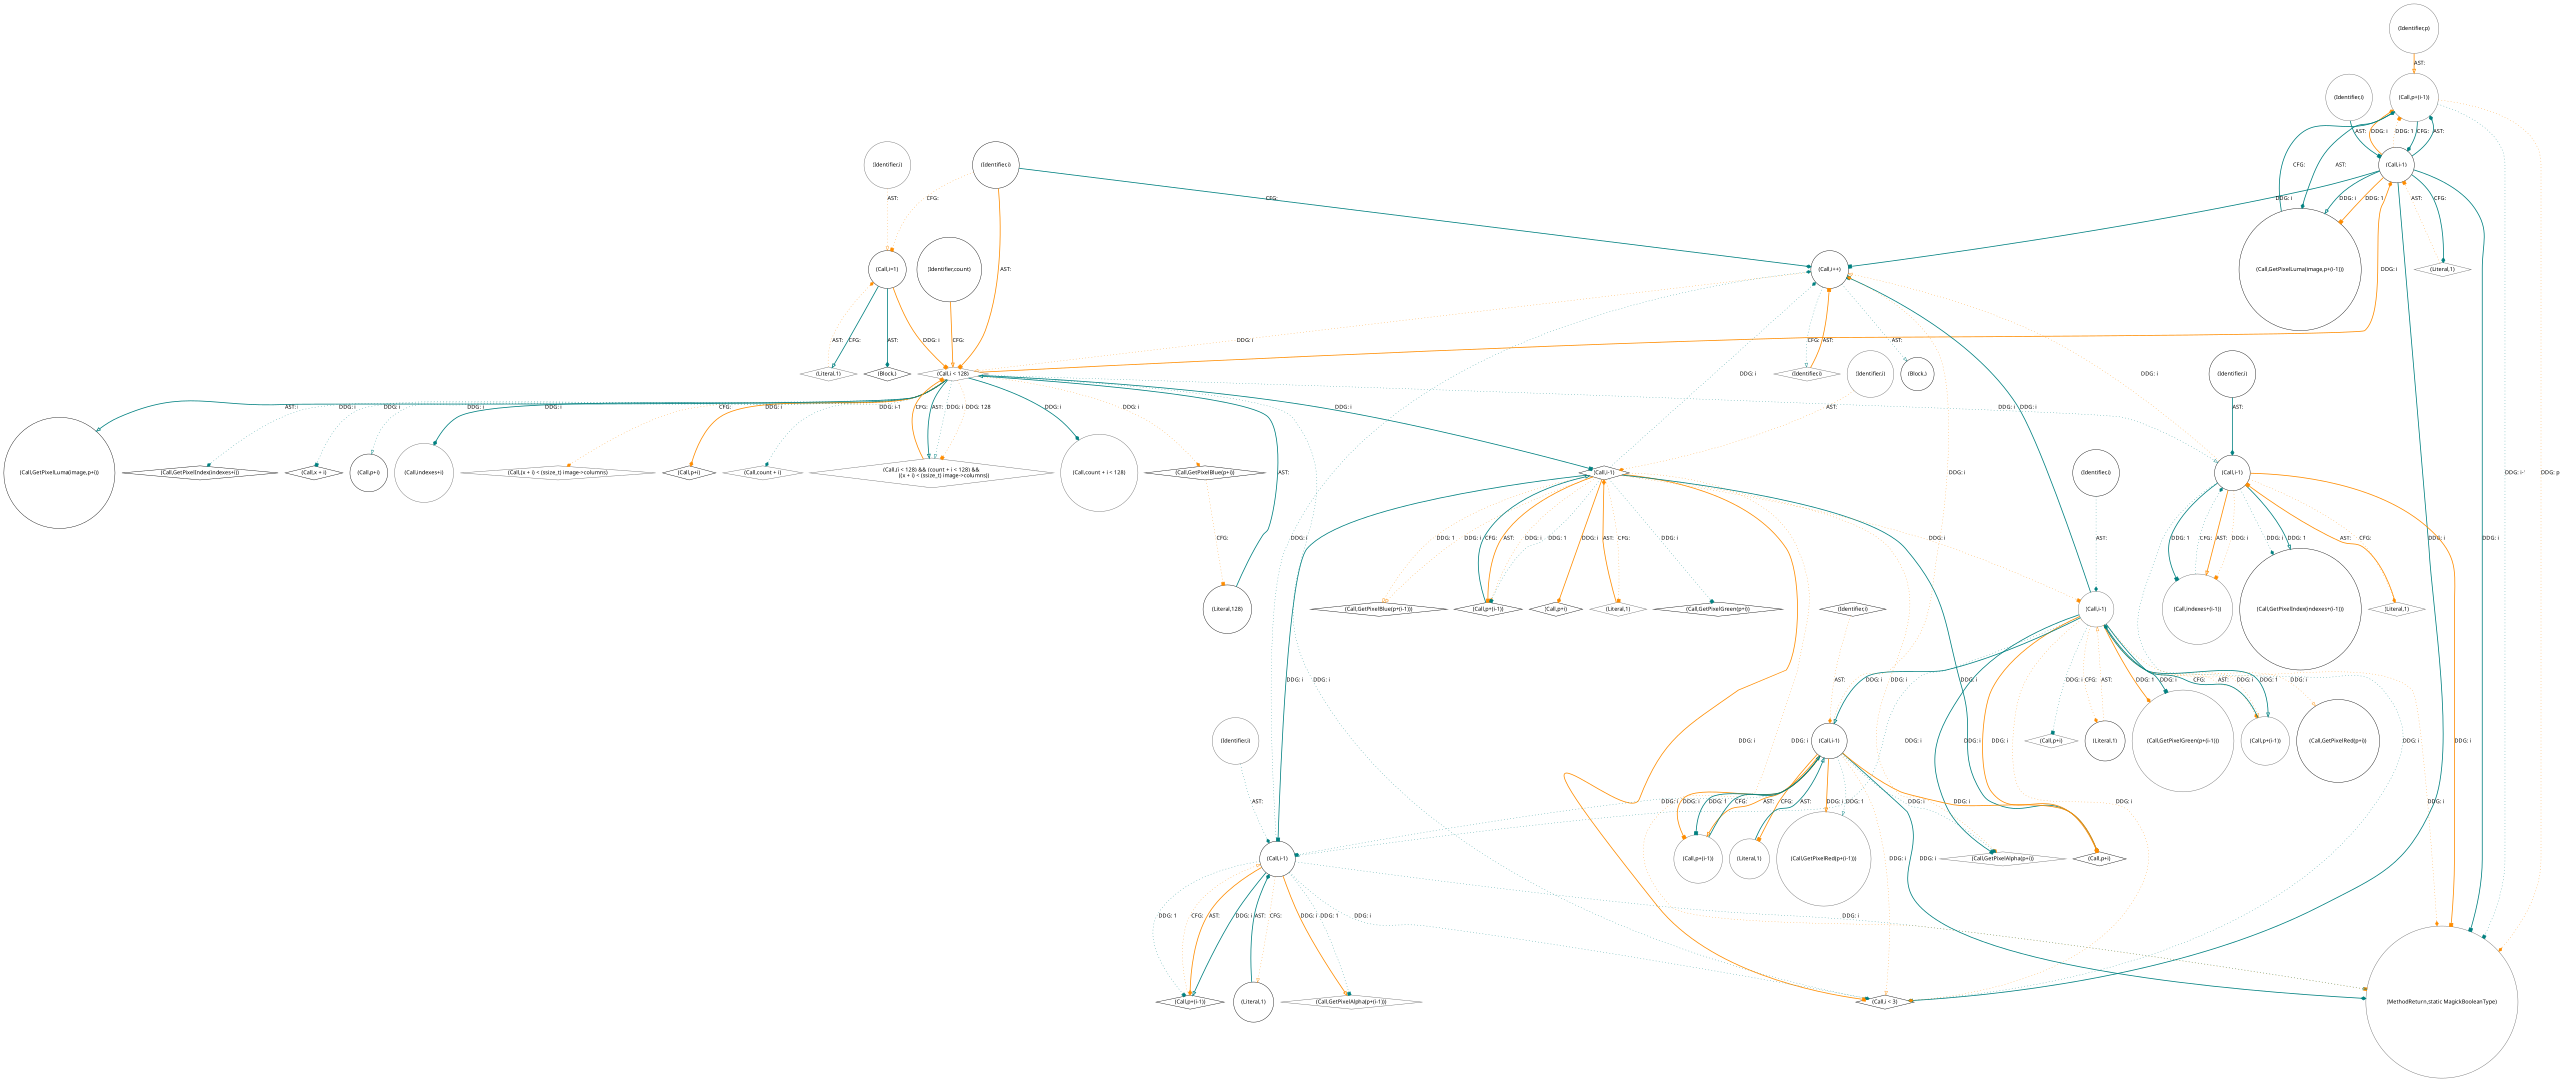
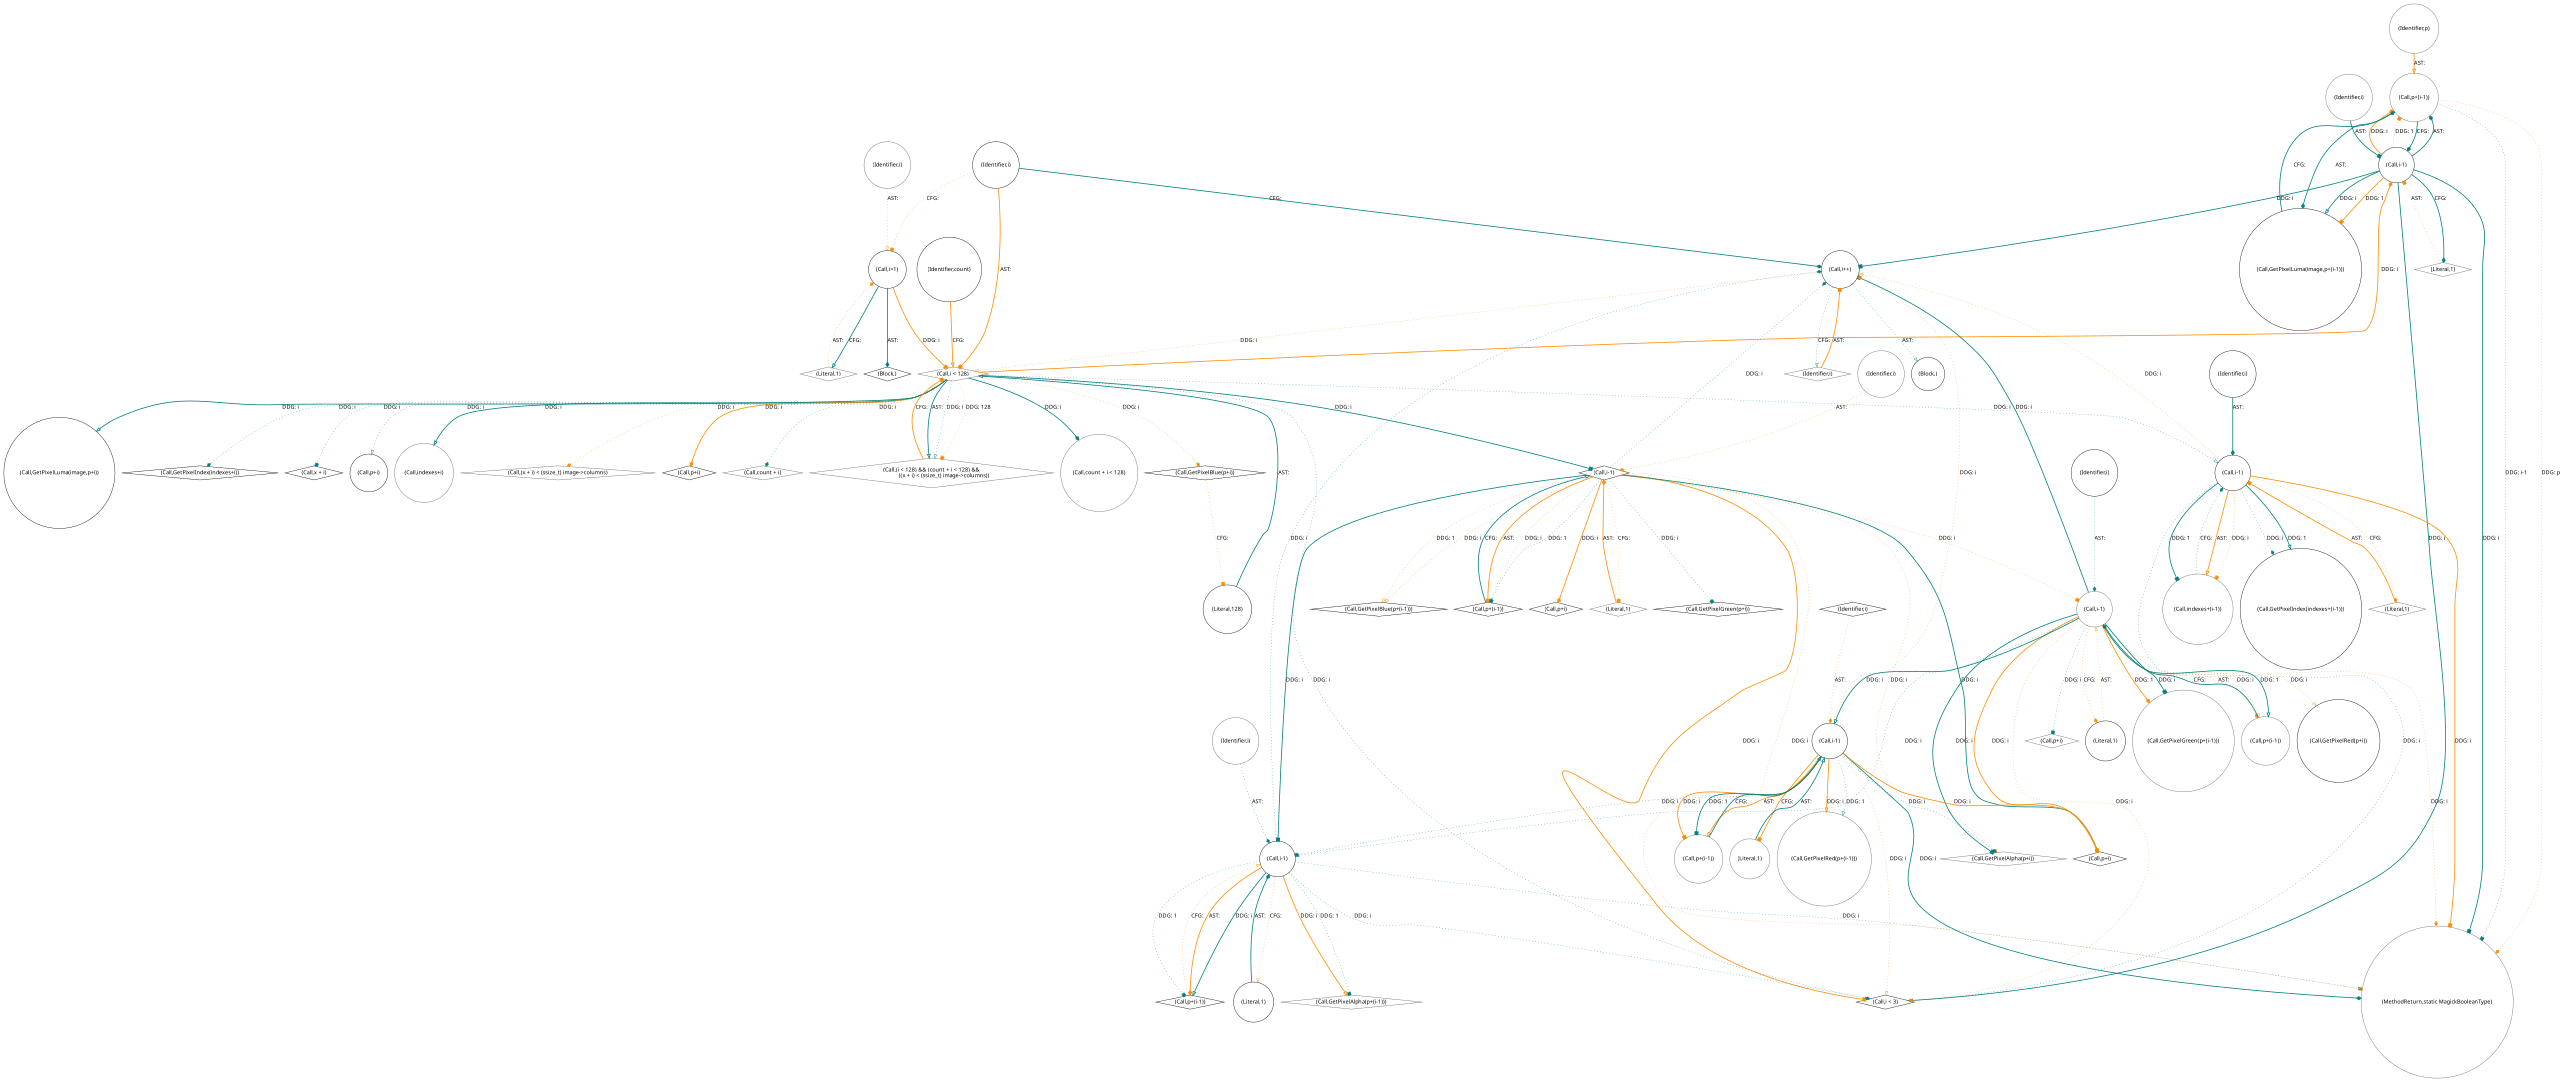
edge "(Call,i < 128)" -> "(Call,indexes+i)": arrowhead diamond -> onormal
edge "(Call,i < 128)" -> "(Call,GetPixelLuma(image,p+i))": label "AST: i" -> "DDG: i"
edge "(Call,i < 128)" -> "(Call,(x + i) < (ssize_t) image->columns)": label "CFG: i" -> "DDG: i"
edge "(Call,i < 128)" -> "(Call,count + i)": label "DDG: i-1" -> "DDG: i"
